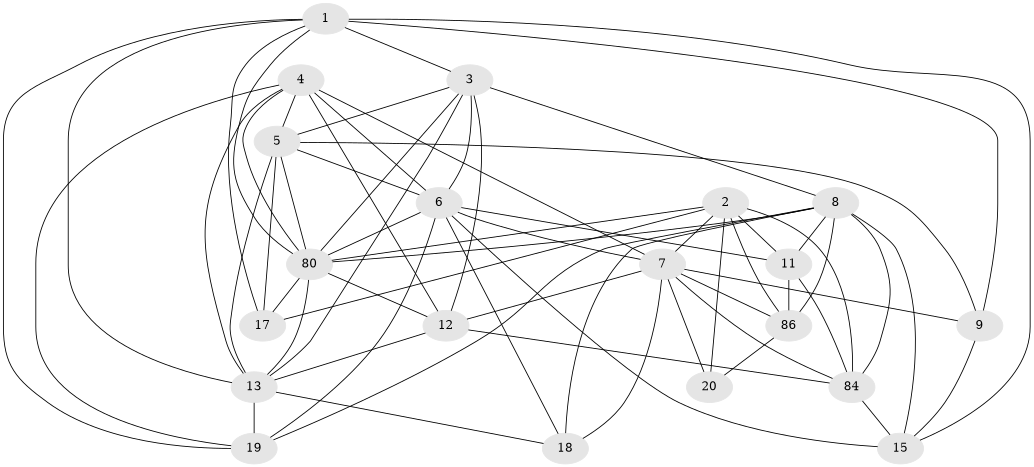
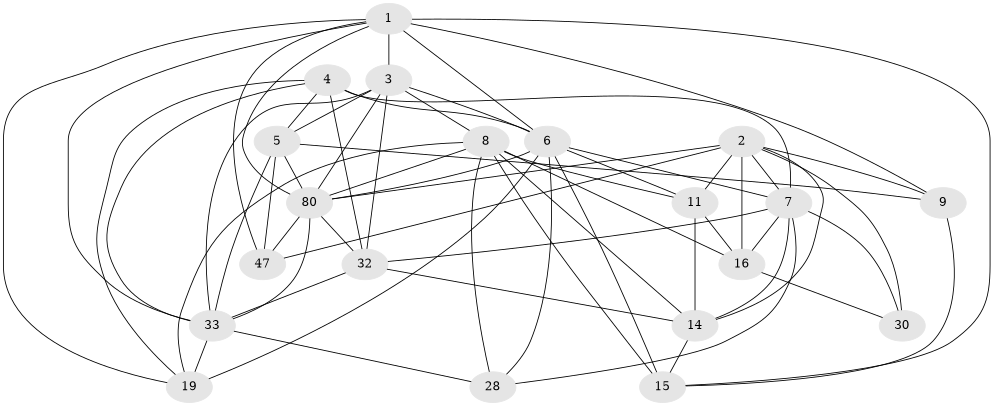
edge "4" -- "80": removed
edge "5" -- "6": now "1" -- "6"
edge "7" -- "9": now "2" -- "9"
node "17": label "17" -> "47"
node "12": label "12" -> "32"
node "86": label "86" -> "16"
node "13": label "13" -> "33"
node "20": label "20" -> "30"
node "84": label "84" -> "14"
node "18": label "18" -> "28"
